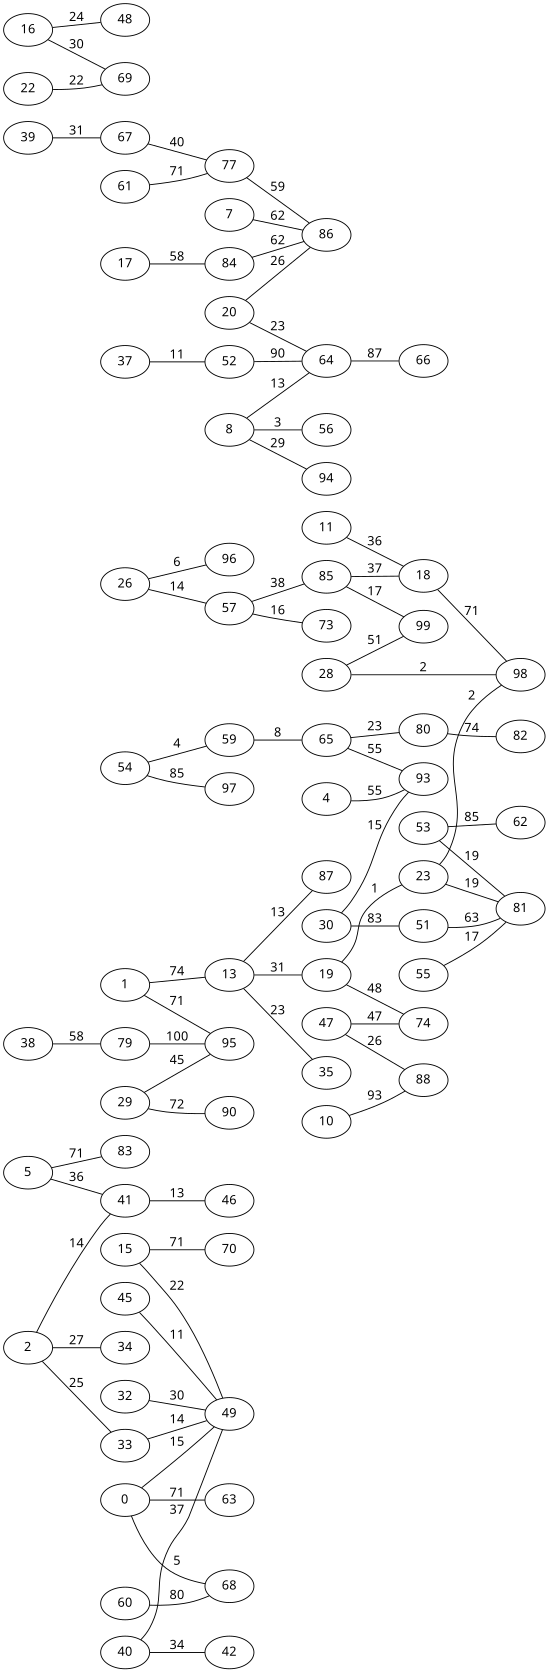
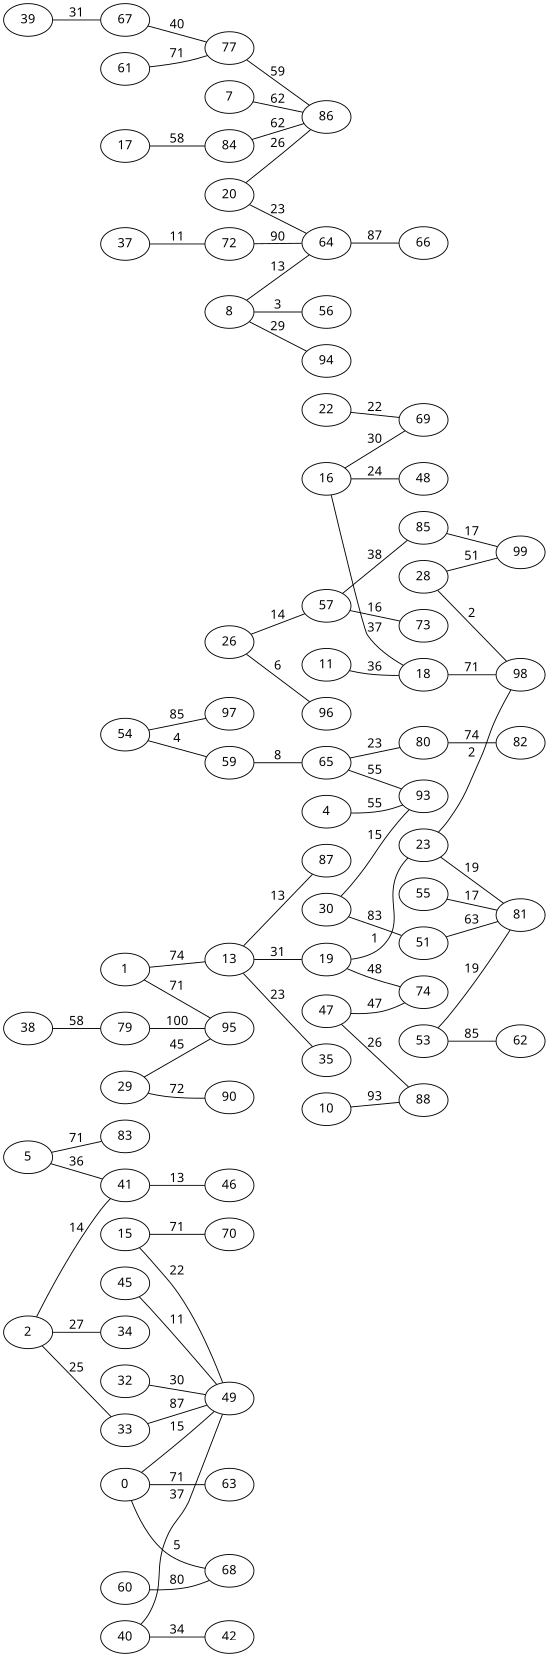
node "52": label "52" -> "72"
edge "18" -- "85": now "18" -- "16"
edge "49" -- "33": label "14" -> "87"
